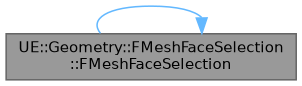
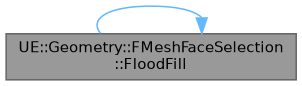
node "UE::Geometry::FMeshFaceSelection ::FMeshFaceSelection": label "UE::Geometry::FMeshFaceSelection ::FMeshFaceSelection" -> "UE::Geometry::FMeshFaceSelection ::FloodFill"
